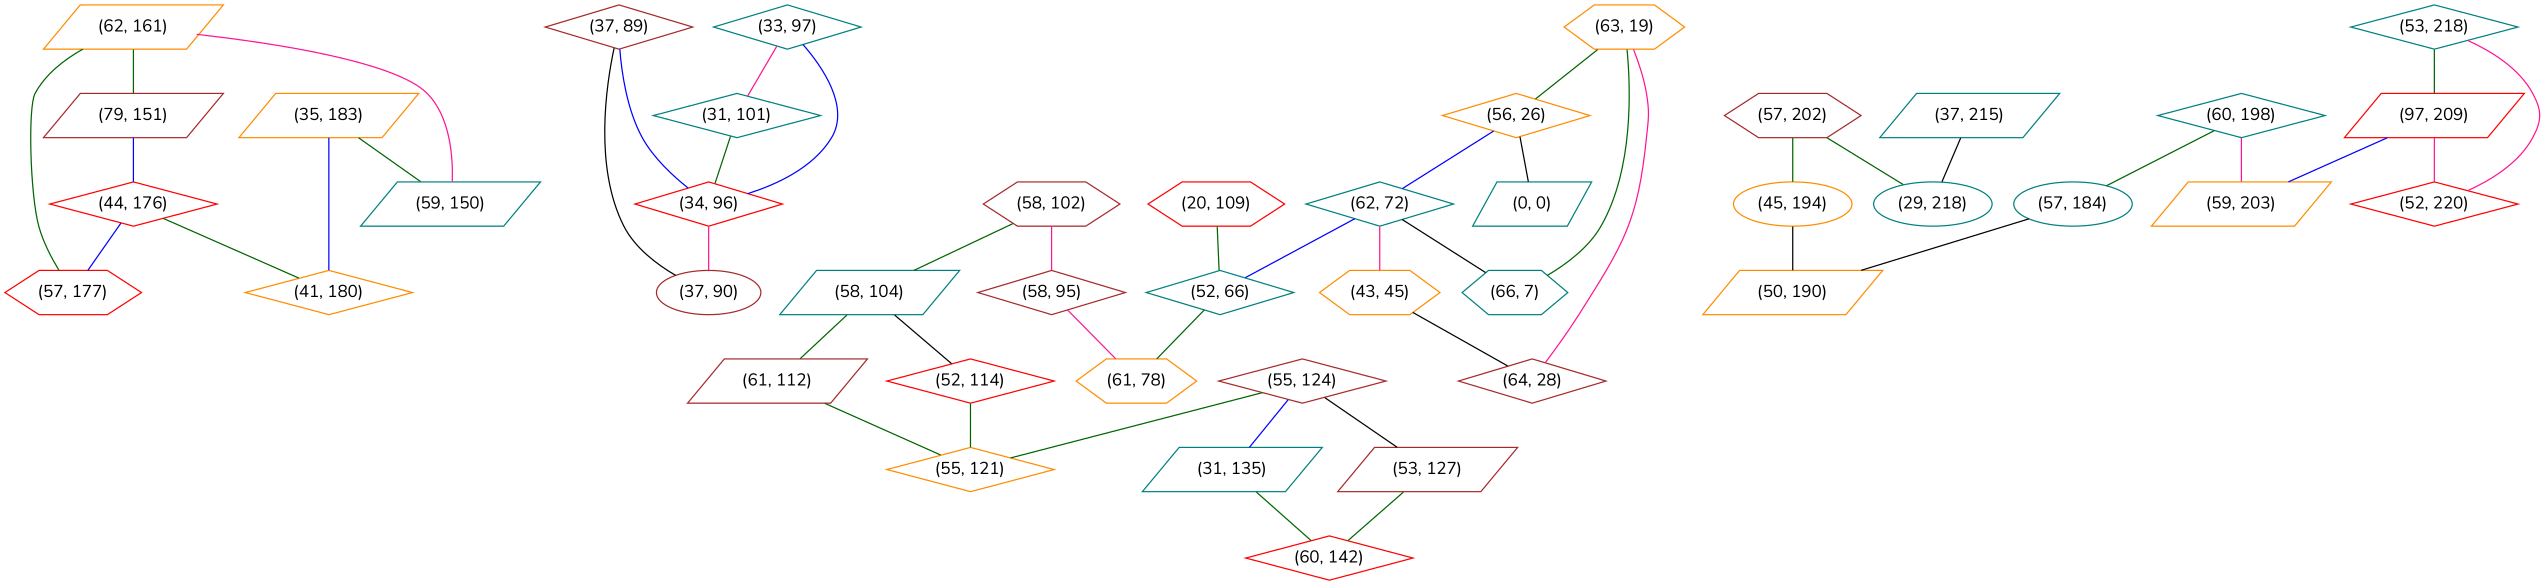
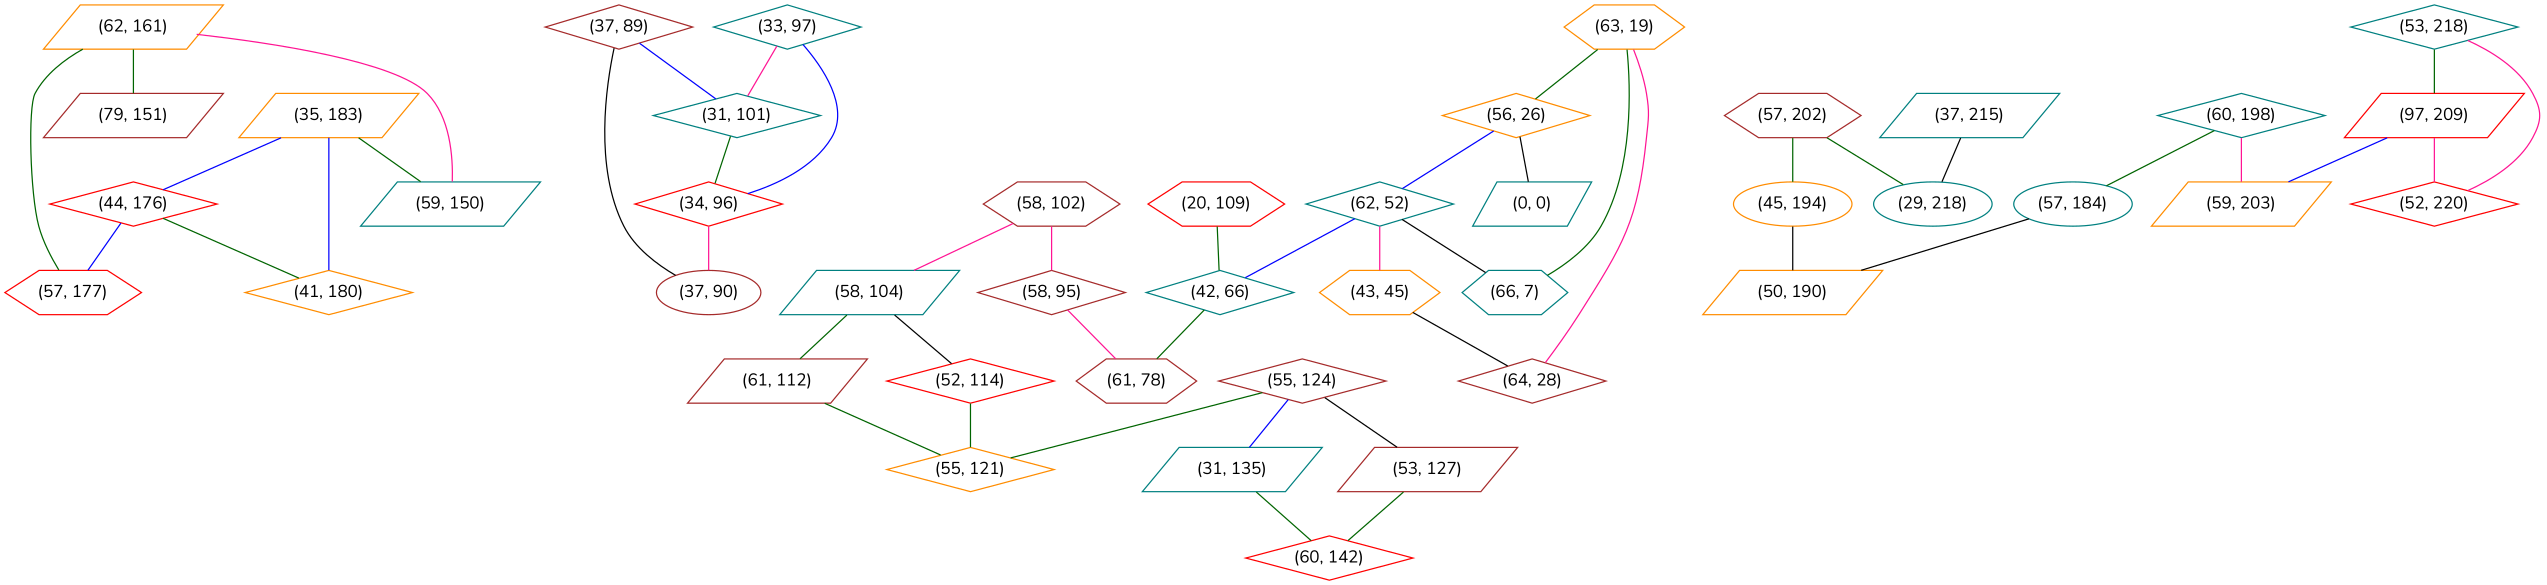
edge "(37, 89)" -- "(34, 96)": now "(37, 89)" -- "(31, 101)"
edge "(79, 151)" -- "(44, 176)": now "(35, 183)" -- "(44, 176)"
node "(62, 72)": label "(62, 72)" -> "(62, 52)"
edge "(58, 102)" -- "(58, 104)": color darkgreen -> deeppink
node "(52, 66)": label "(52, 66)" -> "(42, 66)"
node "(61, 78)": color darkorange -> brown
